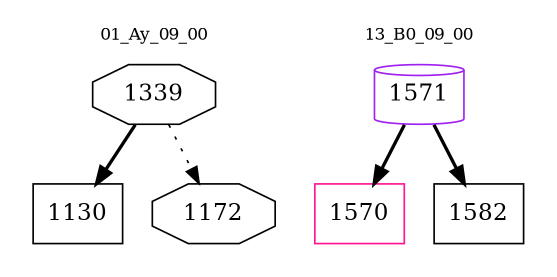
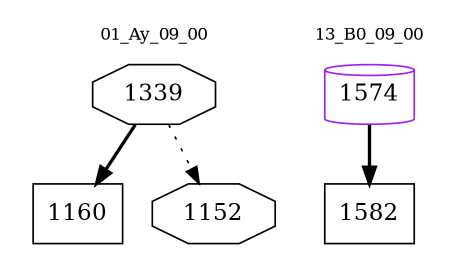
node "1571": label "1571" -> "1574"
node "1130": label "1130" -> "1160"
node "1172": label "1172" -> "1152"
node "1570": removed
